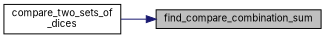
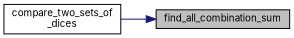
node "find_compare_combination_sum": label "find_compare_combination_sum" -> "find_all_combination_sum"
